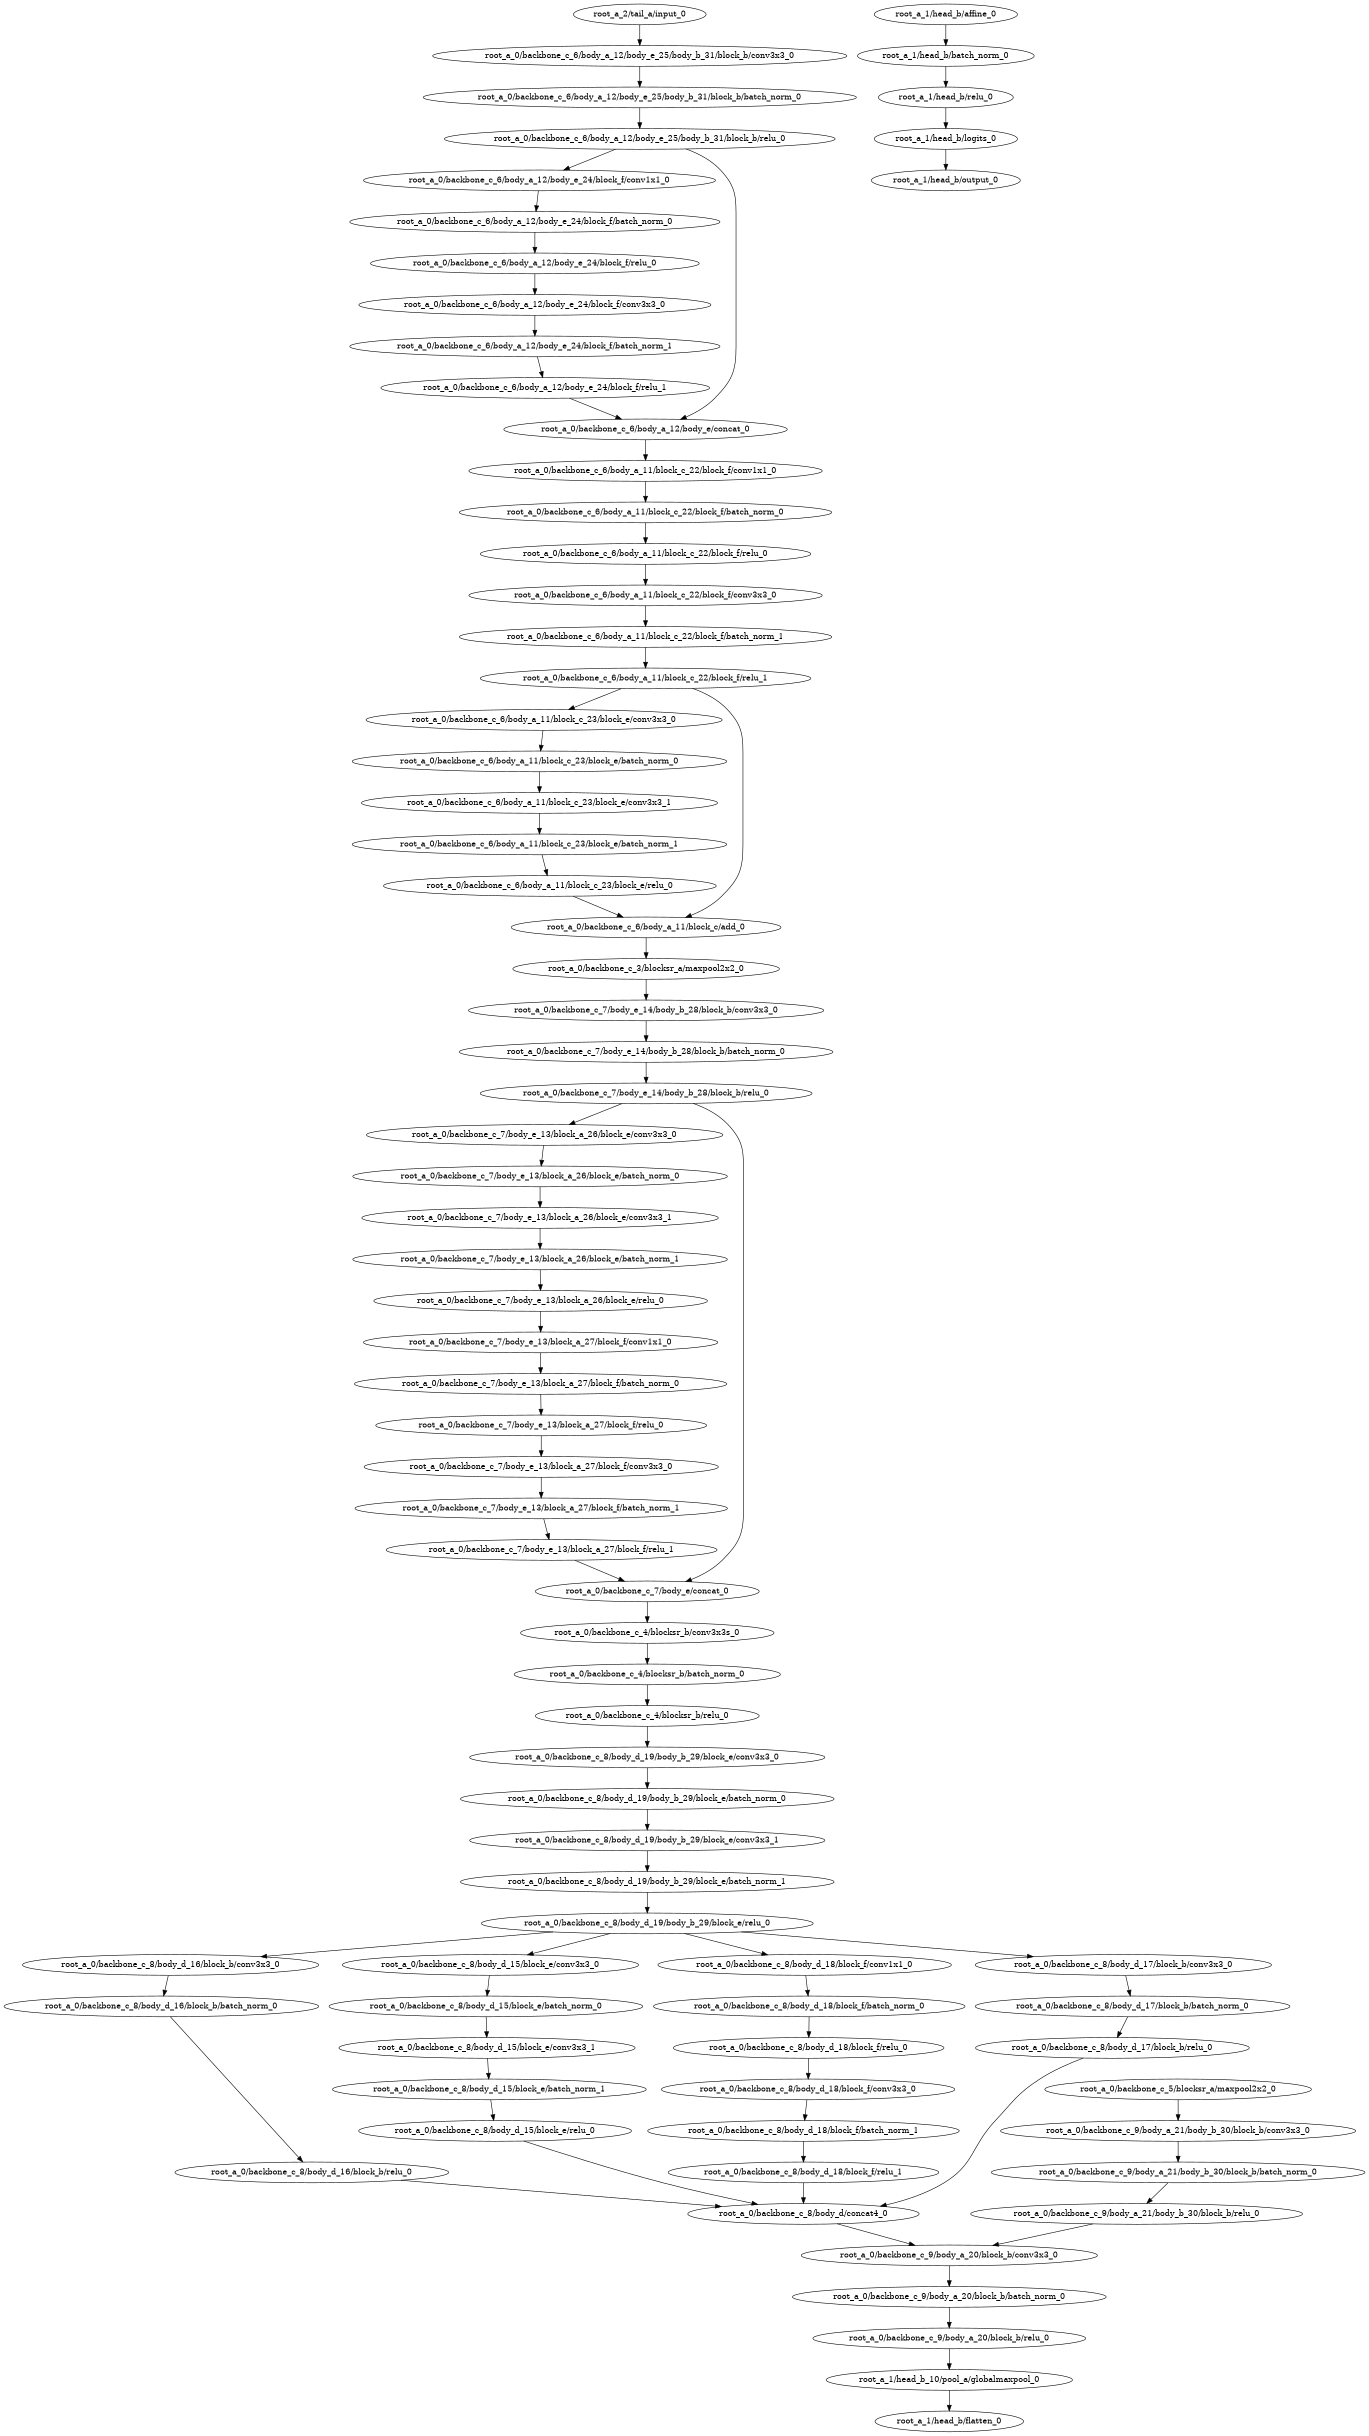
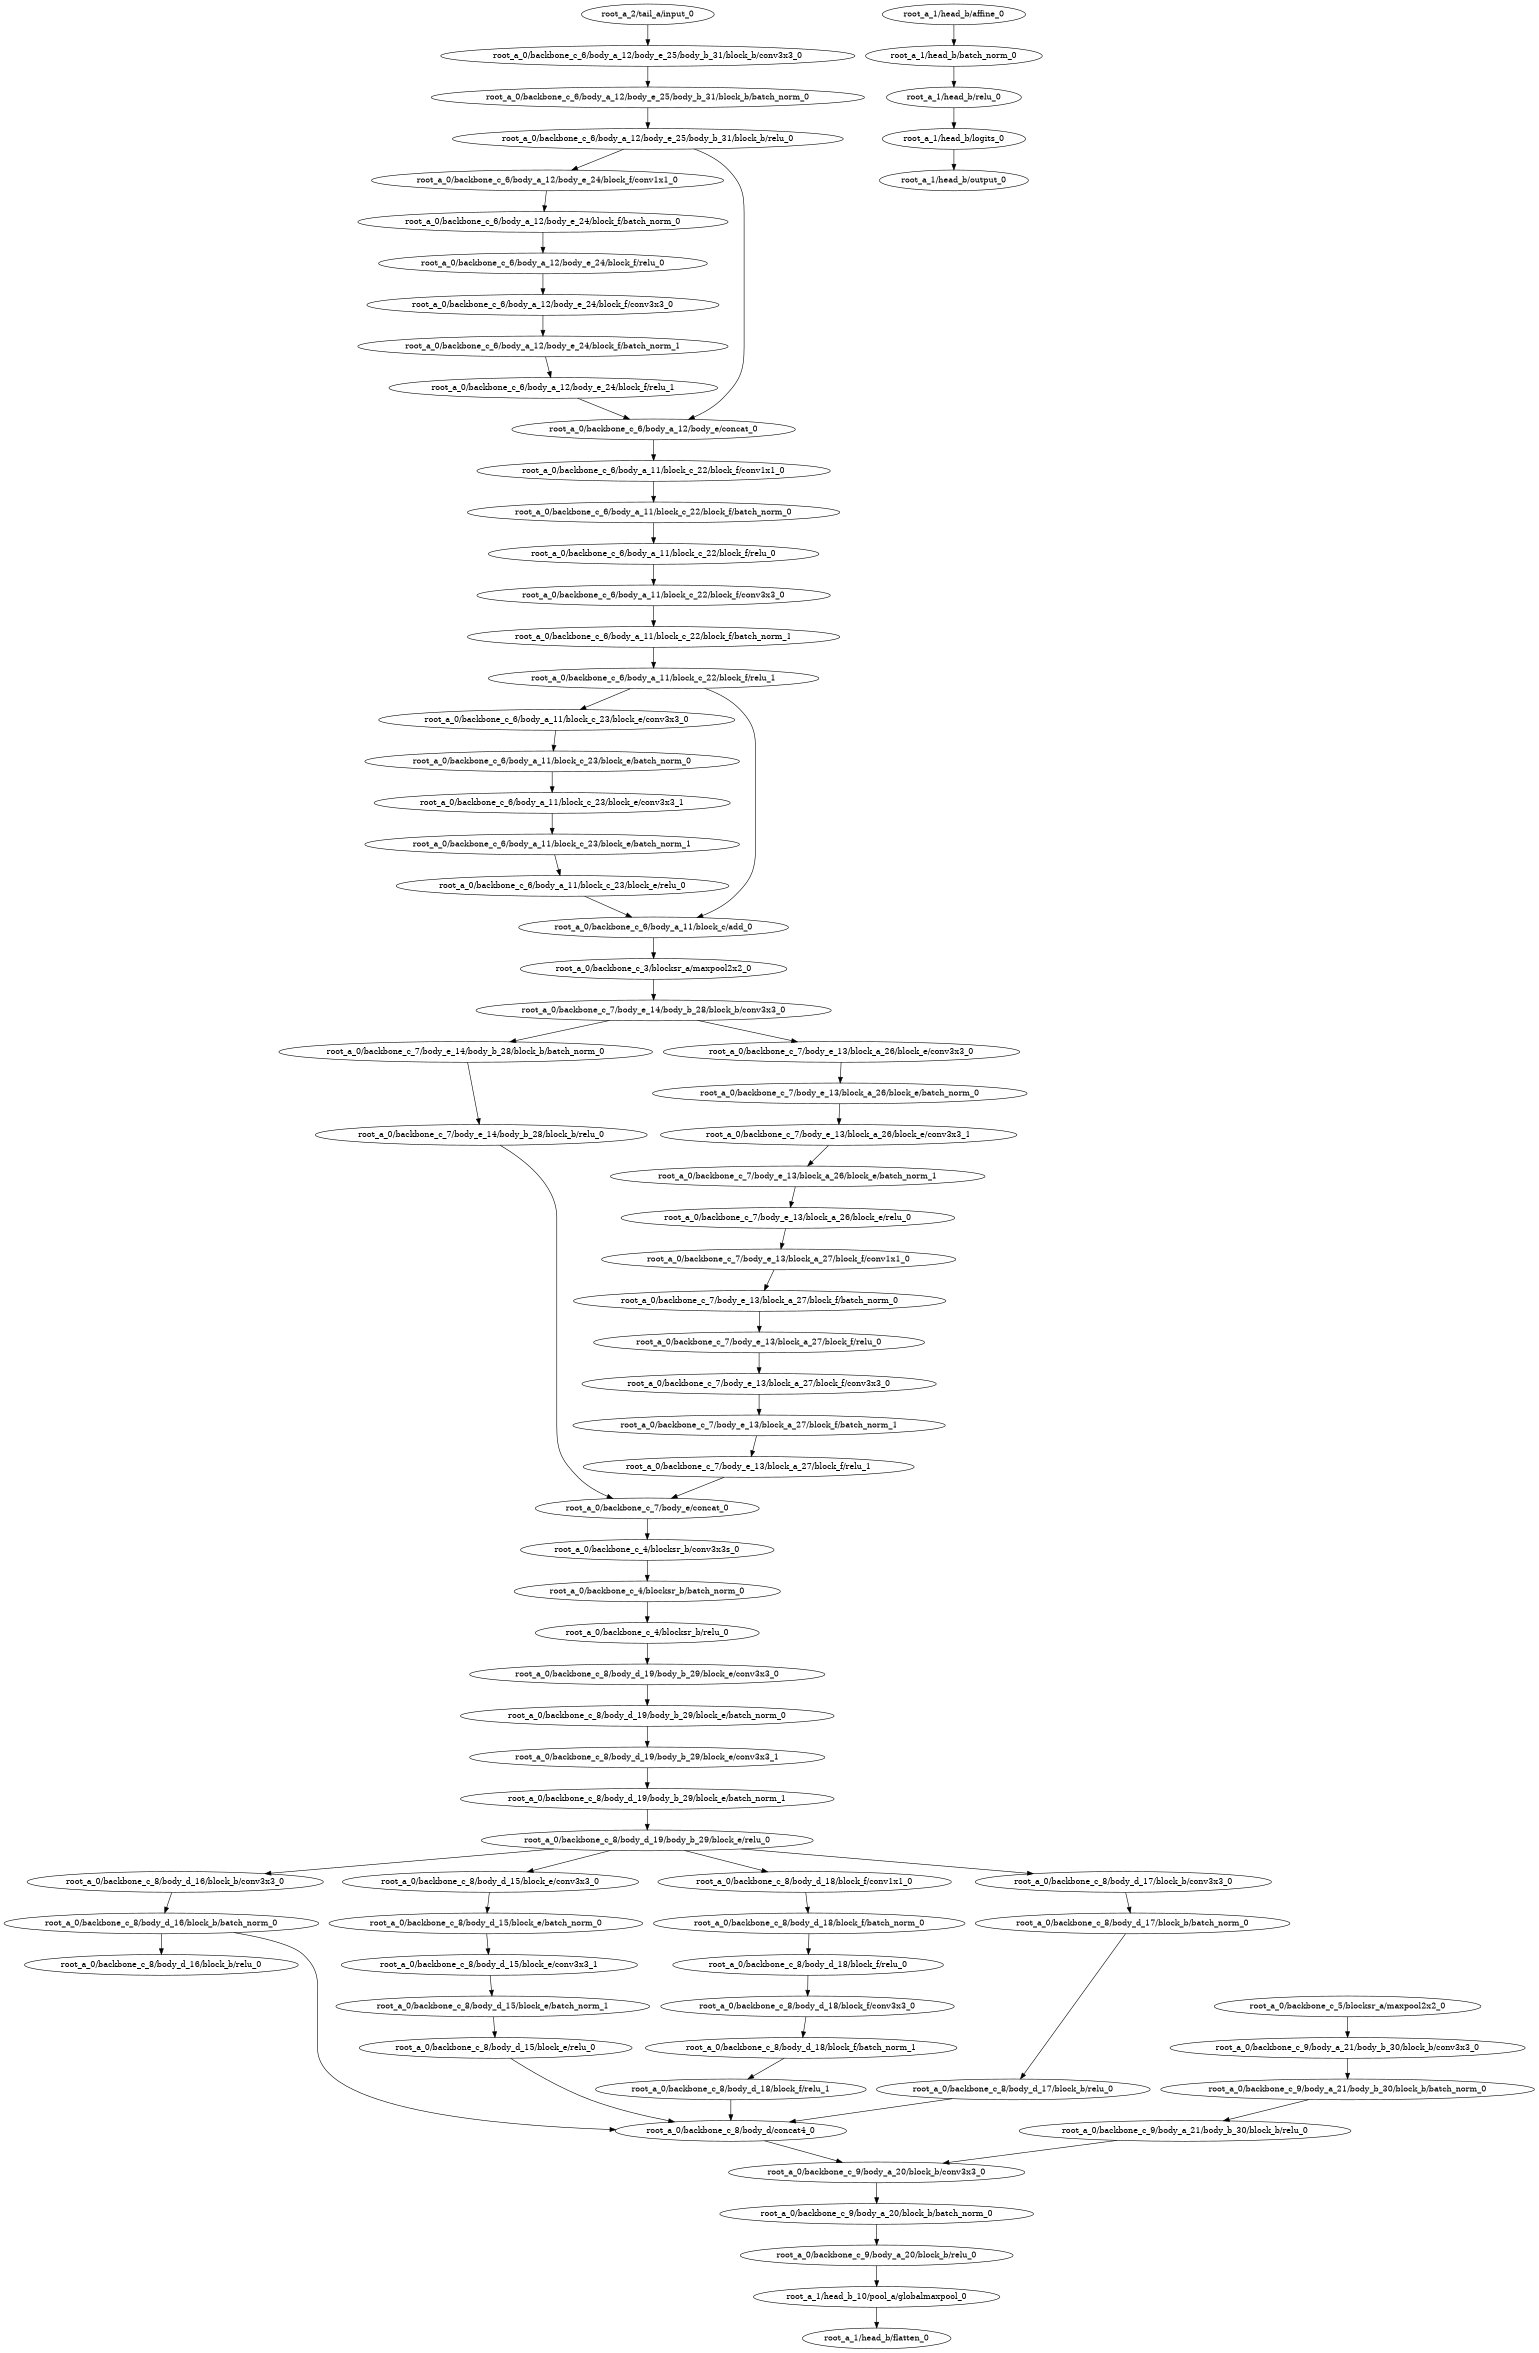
edge "root_a_0/backbone_c_7/body_e_14/body_b_28/block_b/relu_0" -> "root_a_0/backbone_c_7/body_e_13/block_a_26/block_e/conv3x3_0": now "root_a_0/backbone_c_7/body_e_14/body_b_28/block_b/conv3x3_0" -> "root_a_0/backbone_c_7/body_e_13/block_a_26/block_e/conv3x3_0"
edge "root_a_0/backbone_c_8/body_d_16/block_b/relu_0" -> "root_a_0/backbone_c_8/body_d/concat4_0": now "root_a_0/backbone_c_8/body_d_16/block_b/batch_norm_0" -> "root_a_0/backbone_c_8/body_d/concat4_0"
